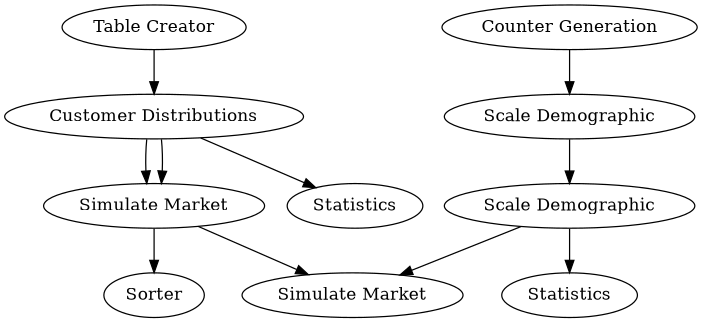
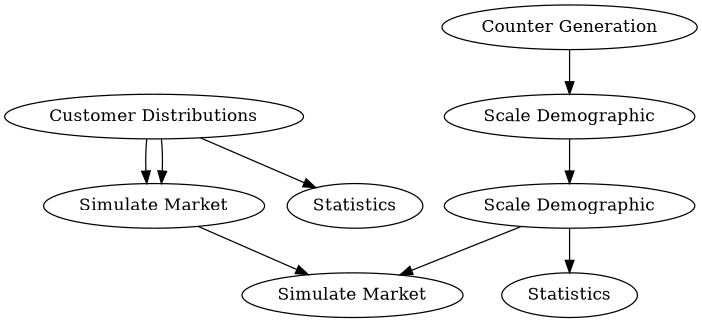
node "Table Creator": removed
node "Sorter": removed
